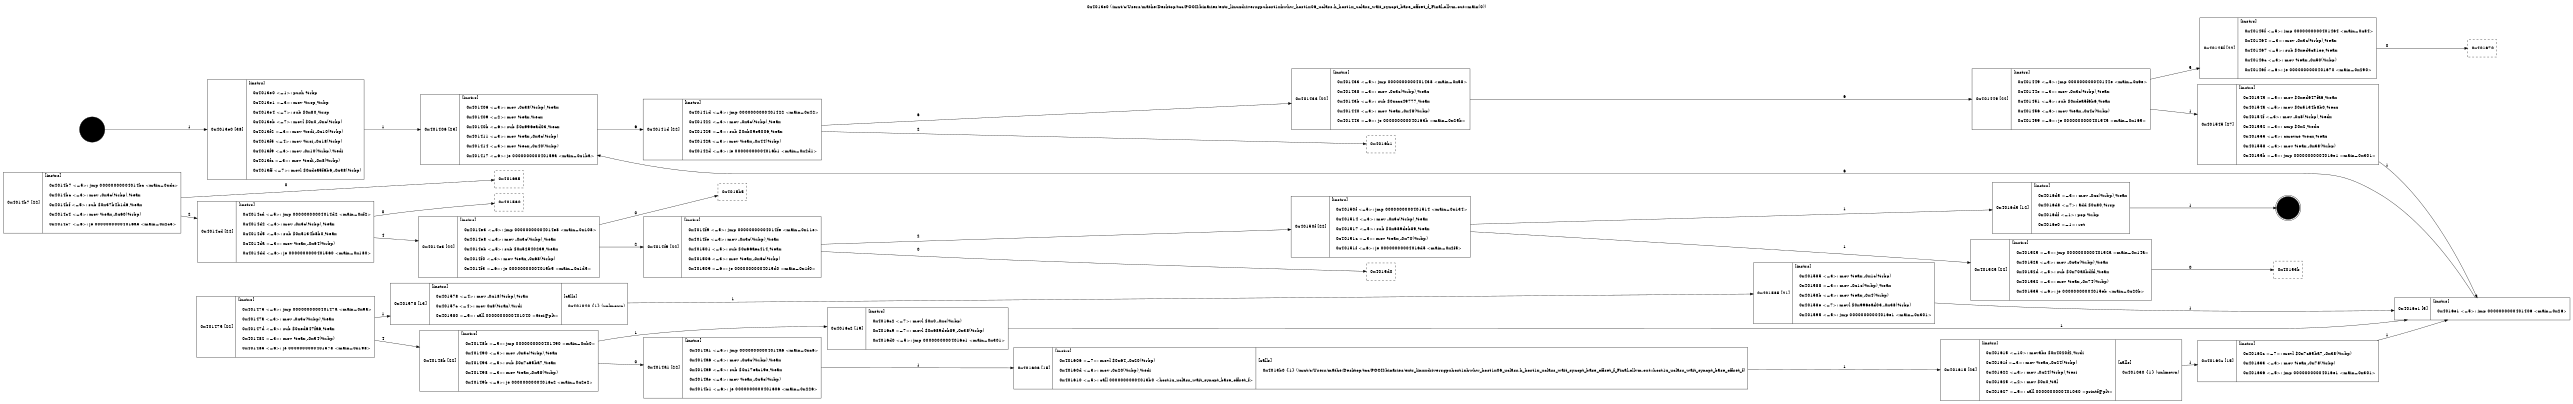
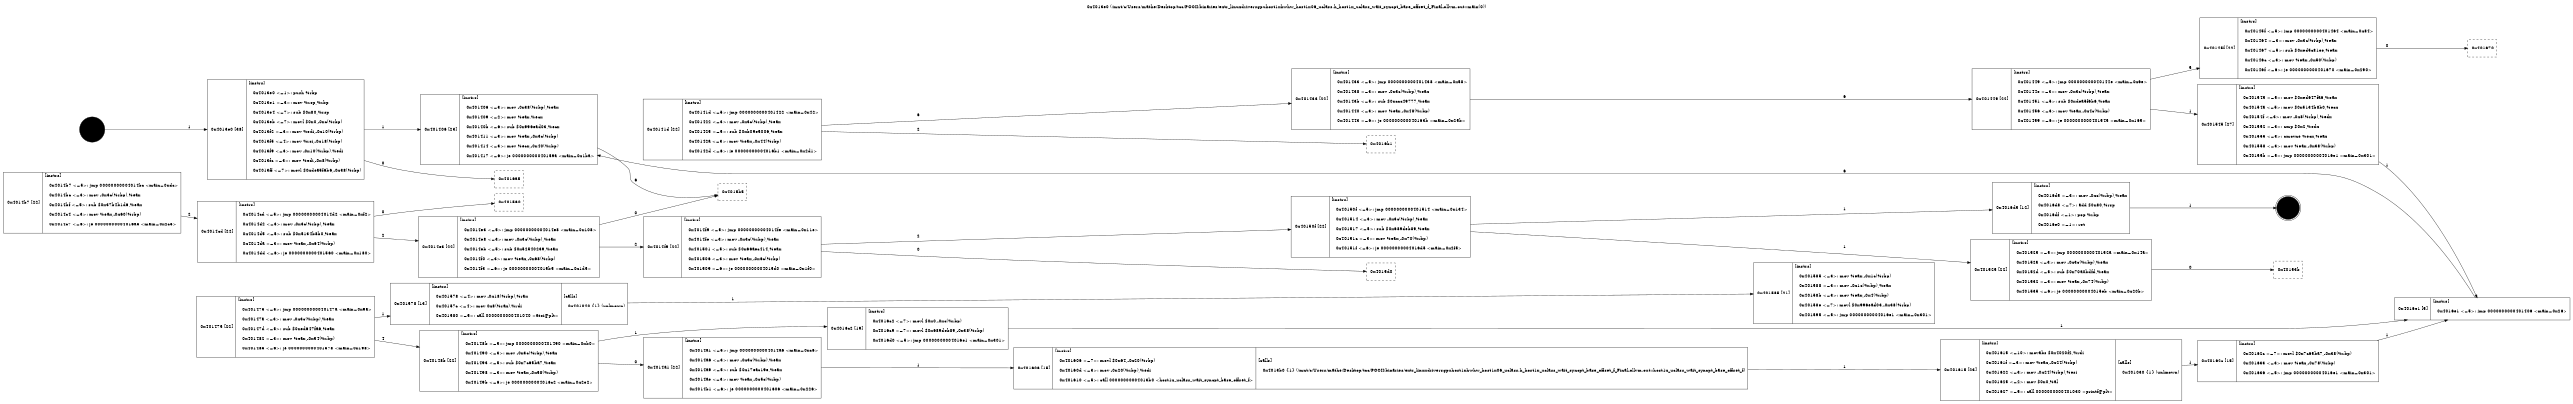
edge "0x401406 [23]" -> "0x40141d [22]": now "0x401406 [23]" -> "0x4015b5"
edge "0x4014b7 [22]" -> "0x4016a5": now "0x4013e0 [38]" -> "0x4016a5"
edge "0x4014cd [22]" -> "0x4014e3 [22]": label " 4" -> " 2"
edge "0x401585 [21]" -> "0x4016e1 [5]": removed, label "1"
